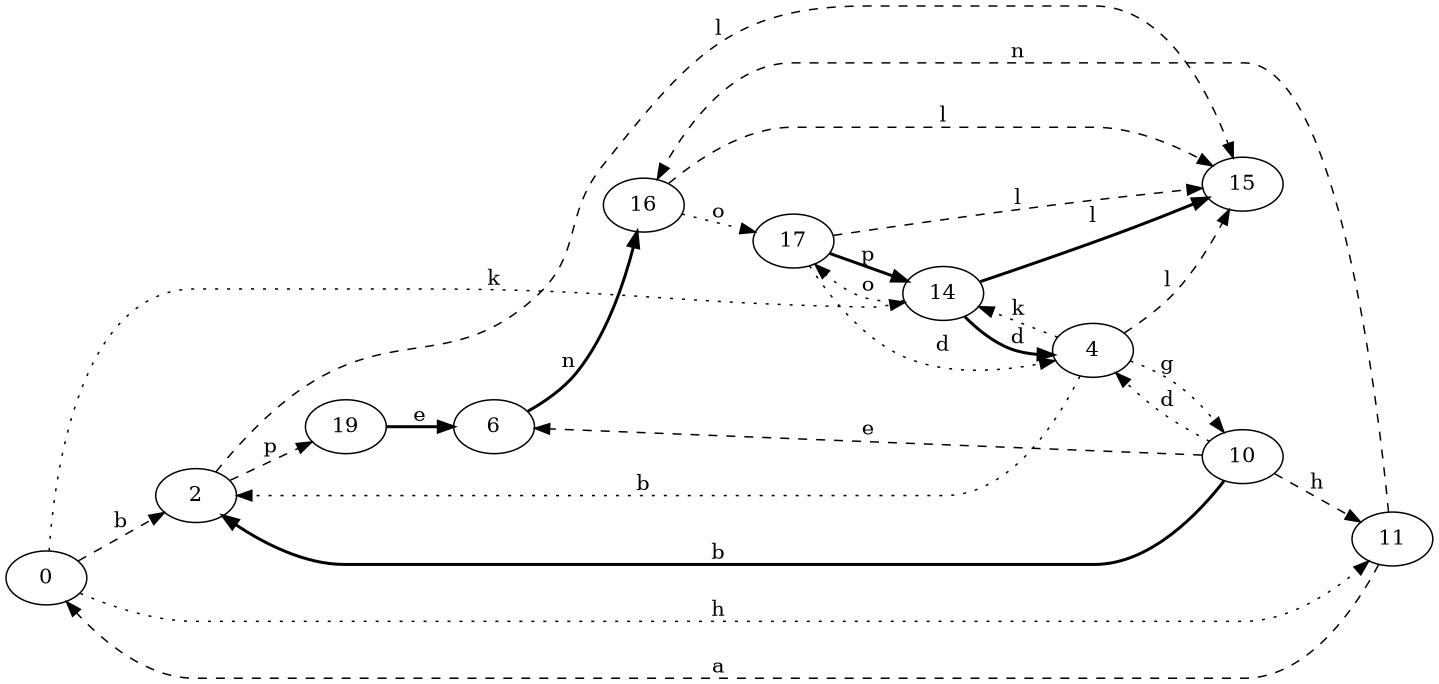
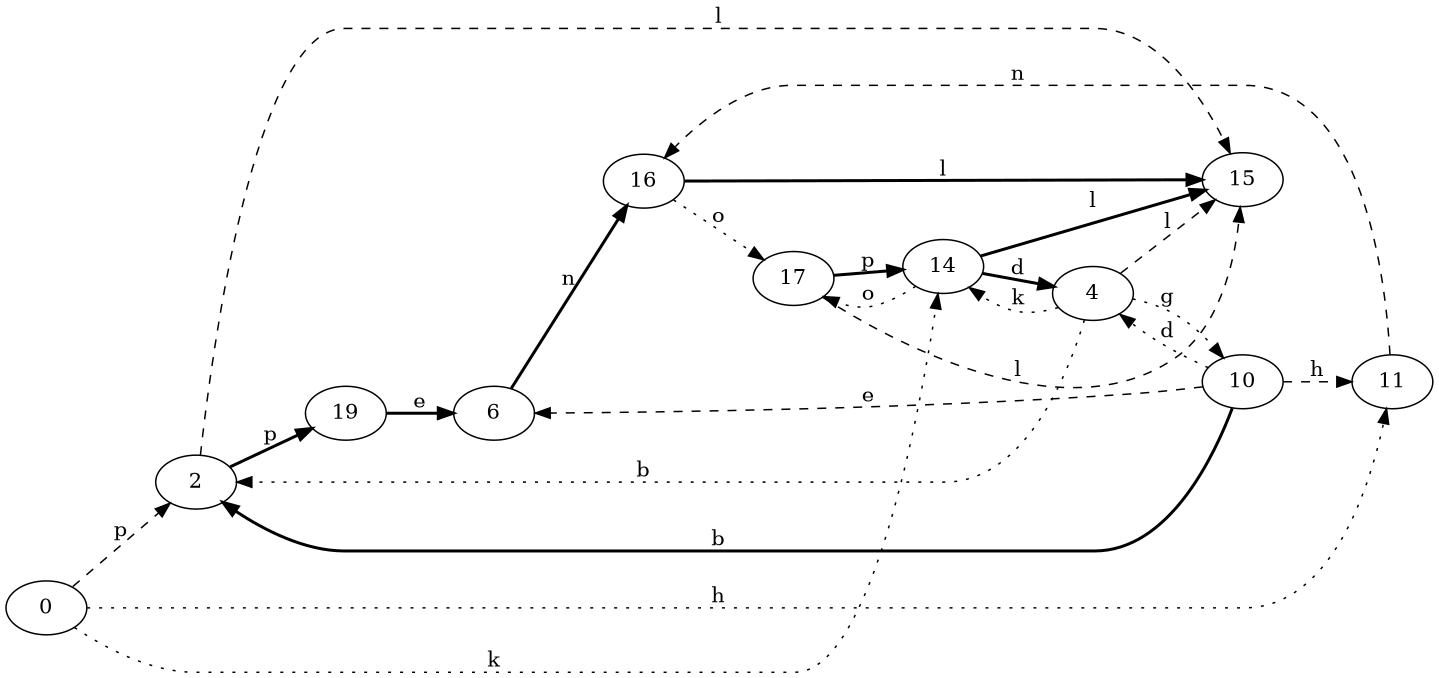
edge "16" -> "15": style dashed -> bold
edge "17" -> "4": removed, label "d"
edge "2" -> "19": style dashed -> bold
edge "0" -> "2": label "b" -> "p"
edge "11" -> "0": removed, label "a"
